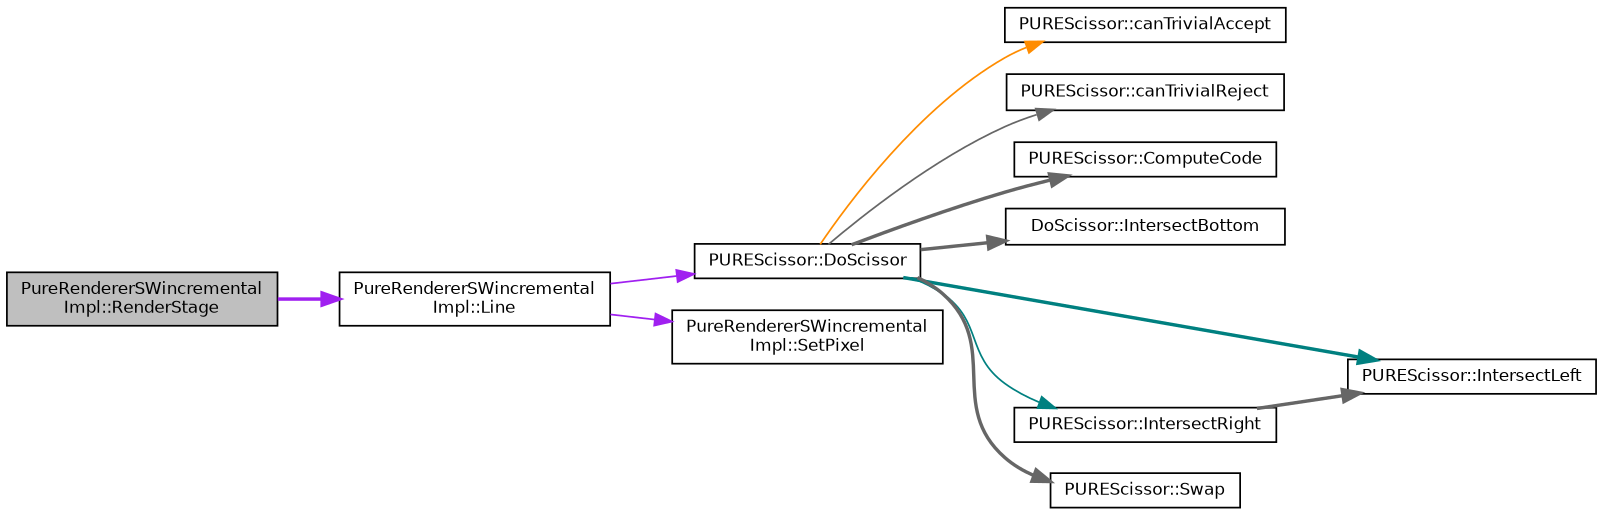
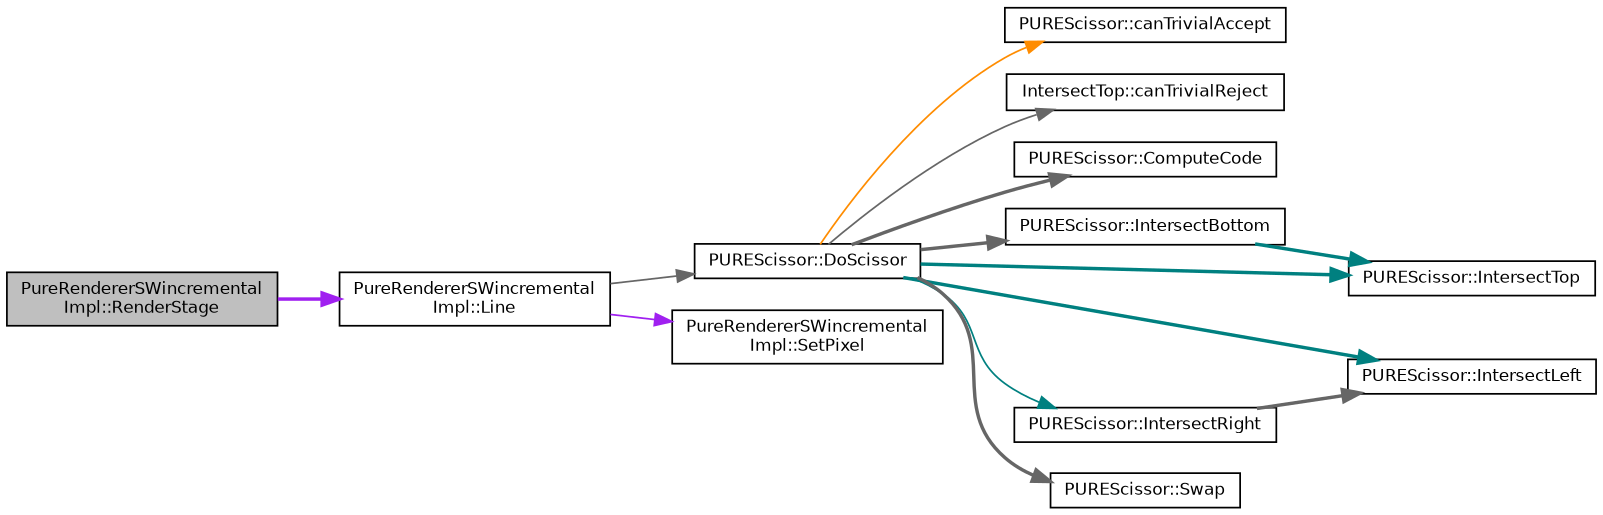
node "PUREScissor::canTrivialReject": label "PUREScissor::canTrivialReject" -> "IntersectTop::canTrivialReject"
node "DoScissor::IntersectBottom": label "DoScissor::IntersectBottom" -> "PUREScissor::IntersectBottom"
node "PUREScissor::IntersectTop": added
edge "PureRendererSWincremental Impl::Line" -> "PUREScissor::DoScissor": color purple -> gray40
